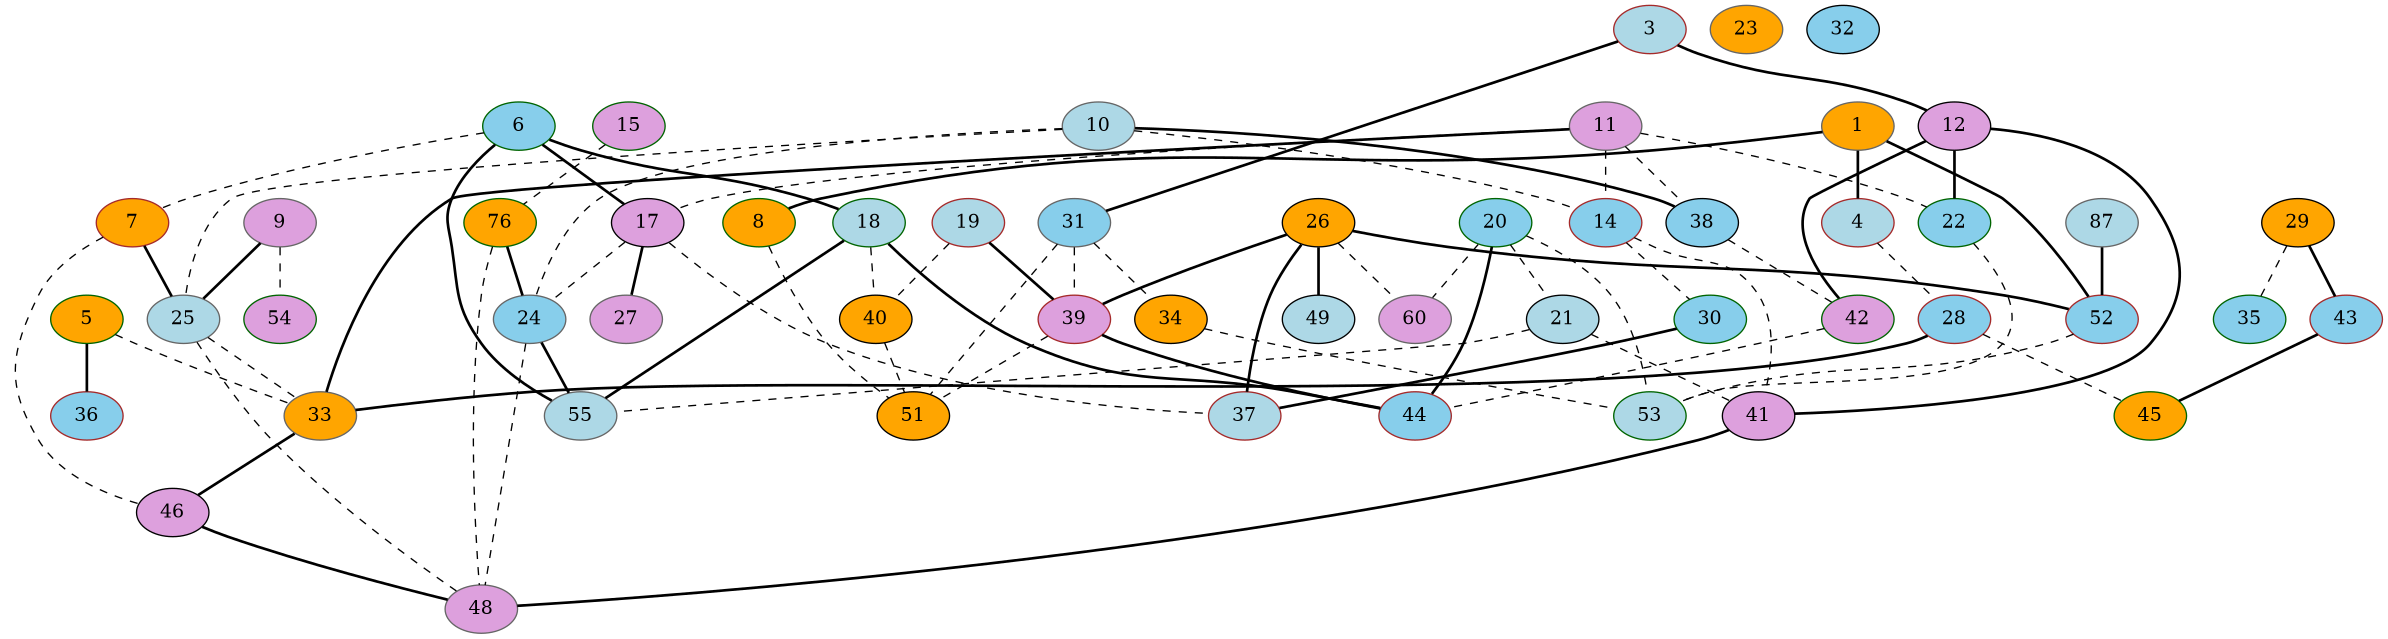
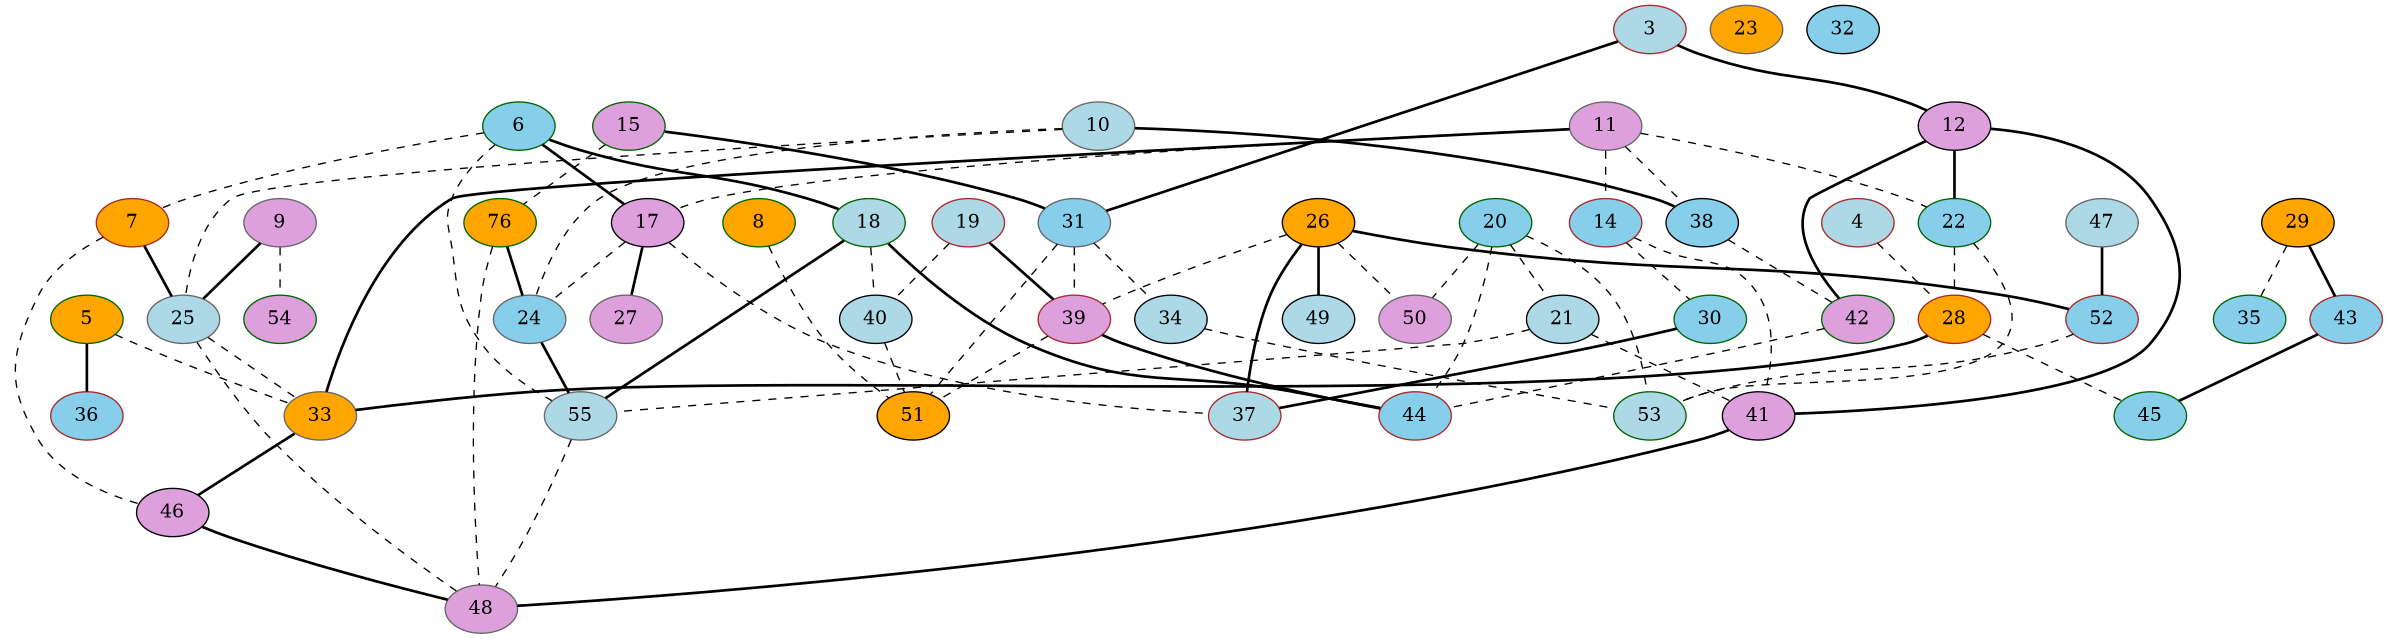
node "1": removed
edge "15" -- "31": added
edge "10" -- "14": removed
node "87": label "87" -> "47"
edge "26" -- "39": style bold -> dashed
edge "22" -- "28": added
edge "6" -- "55": style bold -> dashed
node "40": fillcolor orange -> lightblue
node "34": fillcolor orange -> lightblue
node "60": label "60" -> "50"
node "28": fillcolor skyblue -> orange
edge "20" -- "44": style bold -> dashed
node "45": fillcolor orange -> skyblue
edge "24" -- "48": now "55" -- "48"
